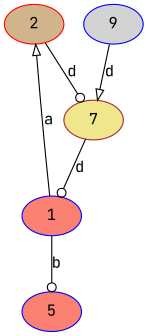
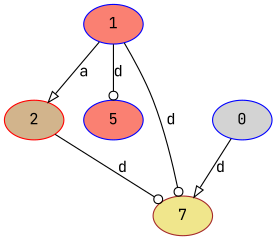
node "9": label "9" -> "0"
edge "7" -> "1": reversed
edge "1" -> "5": label "b" -> "d"
